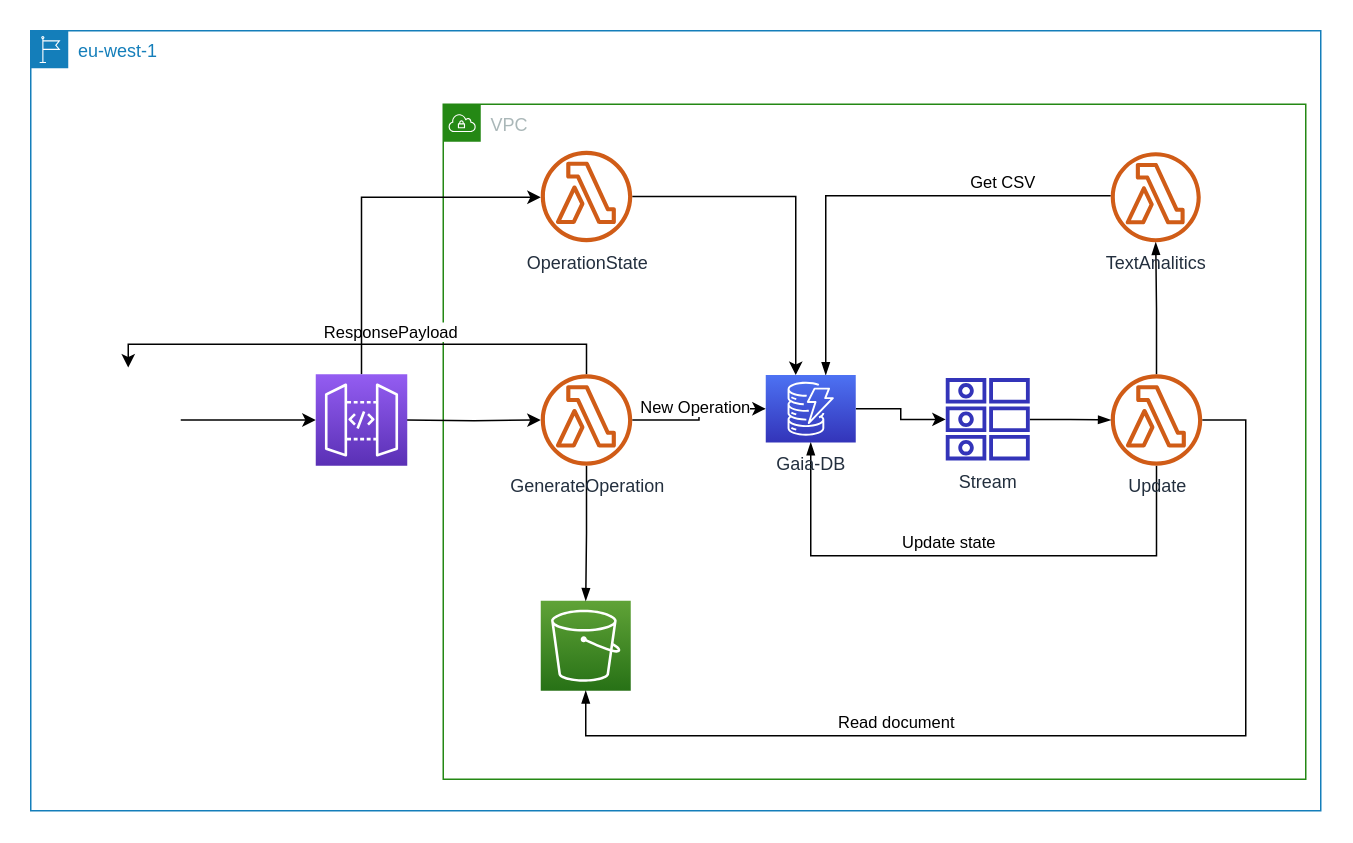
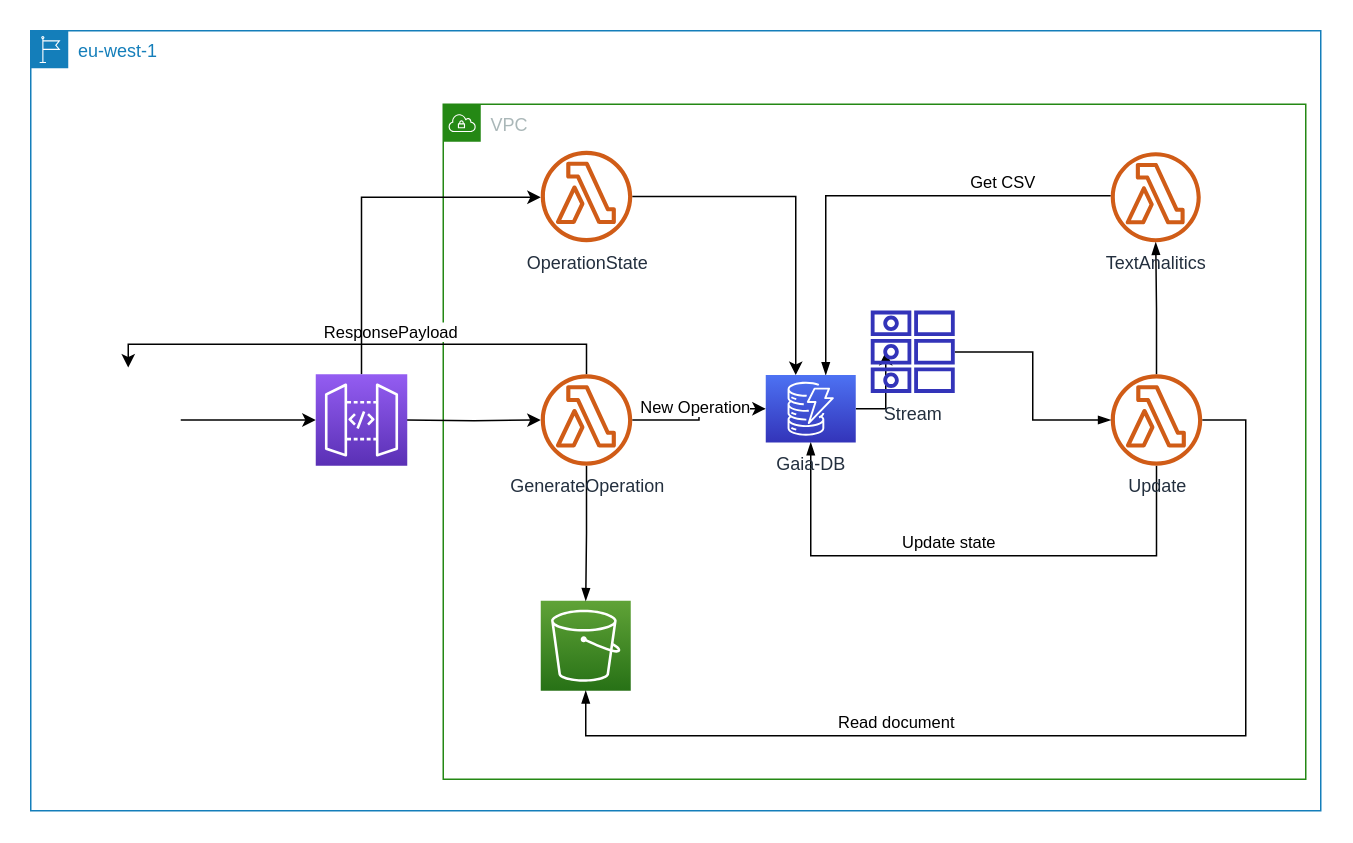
node "Stream": moved (988, 419) -> (913, 352)
